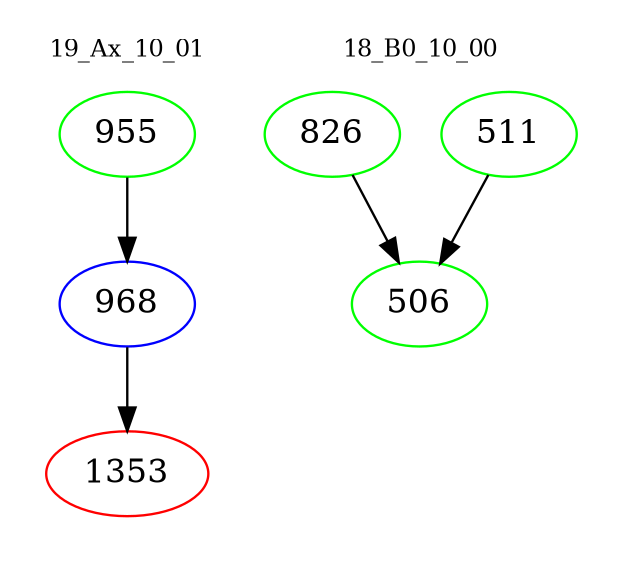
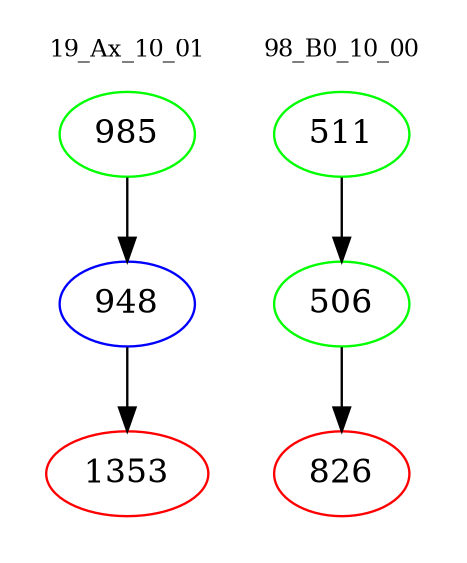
cluster "18_B0_10_00": label "18_B0_10_00" -> "98_B0_10_00"
node "955": label "955" -> "985"
node "826": color green -> red
edge "826" -> "506": reversed
node "968": label "968" -> "948"
